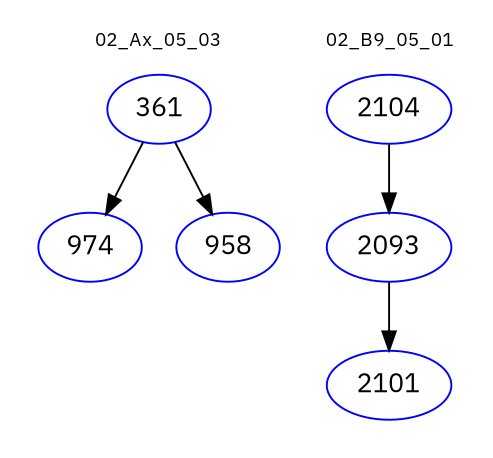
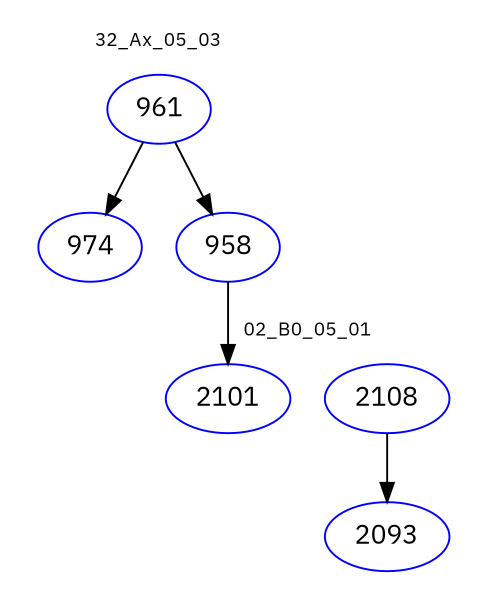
cluster "02_Ax_05_03": label "02_Ax_05_03" -> "32_Ax_05_03"
cluster "02_B9_05_01": label "02_B9_05_01" -> "02_B0_05_01"
node "361": label "361" -> "961"
node "2104": label "2104" -> "2108"
edge "2093" -> "2101": now "958" -> "2101"
